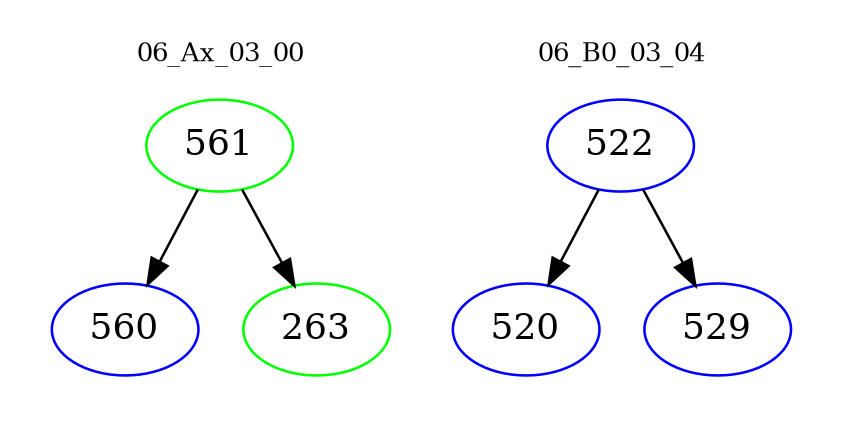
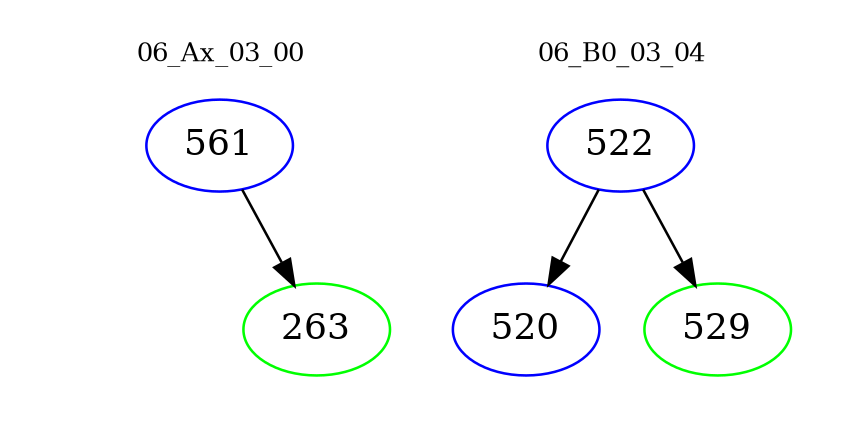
node "561": color green -> blue
node "560": removed
node "529": color blue -> green
